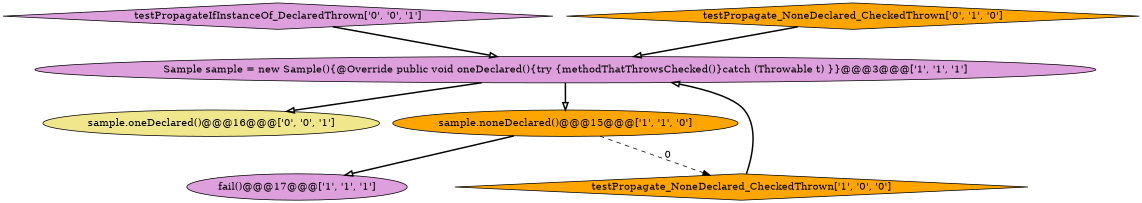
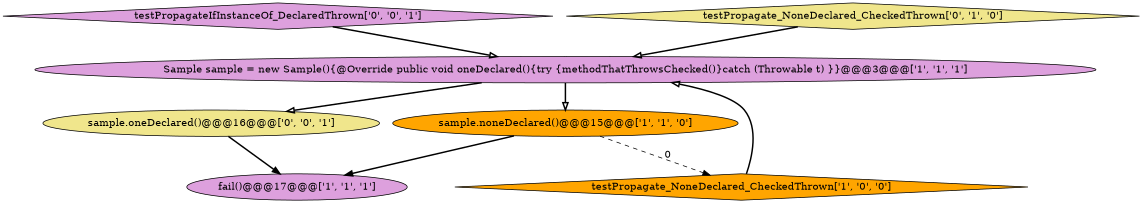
node "testPropagate_NoneDeclared_CheckedThrown['0', '1', '0']": fillcolor orange -> khaki
edge "sample.oneDeclared()@@@16@@@['0', '0', '1']" -> "fail()@@@17@@@['1', '1', '1']": added
edge "sample.noneDeclared()@@@15@@@['1', '1', '0']" -> "fail()@@@17@@@['1', '1', '1']": arrowhead onormal -> normal
